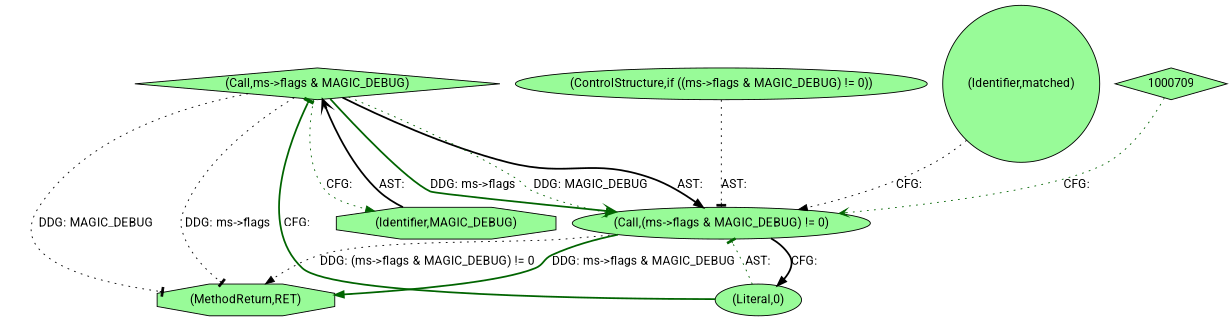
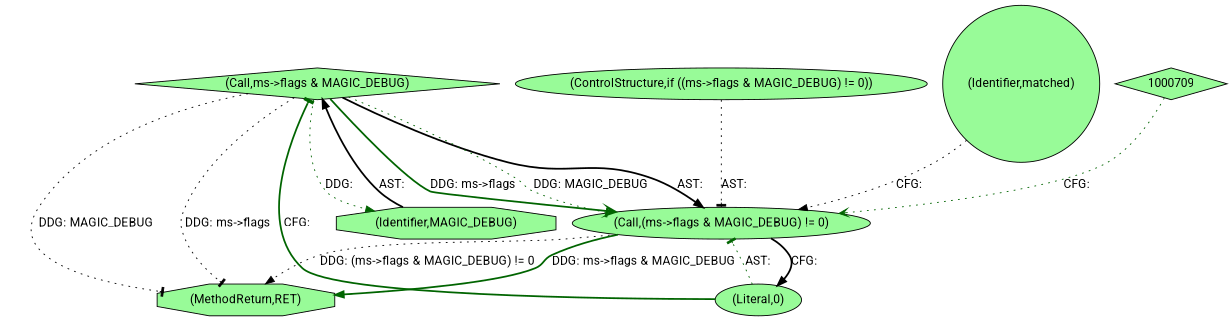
edge "(Identifier,MAGIC_DEBUG)" -> "(Call,ms->flags & MAGIC_DEBUG)": arrowhead vee -> normal
edge "(Call,ms->flags & MAGIC_DEBUG)" -> "(Identifier,MAGIC_DEBUG)": label "CFG: " -> "DDG: "
